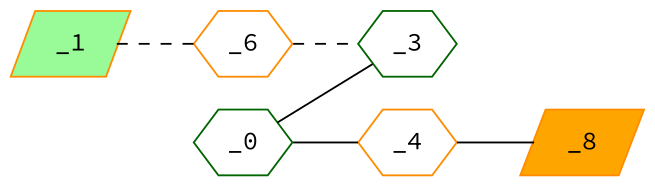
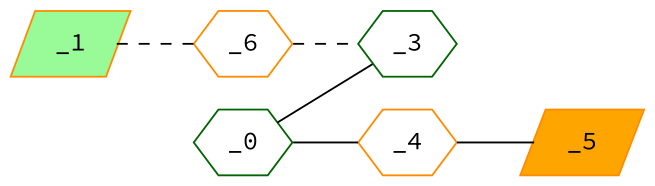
node "_8": label "_8" -> "_5"
